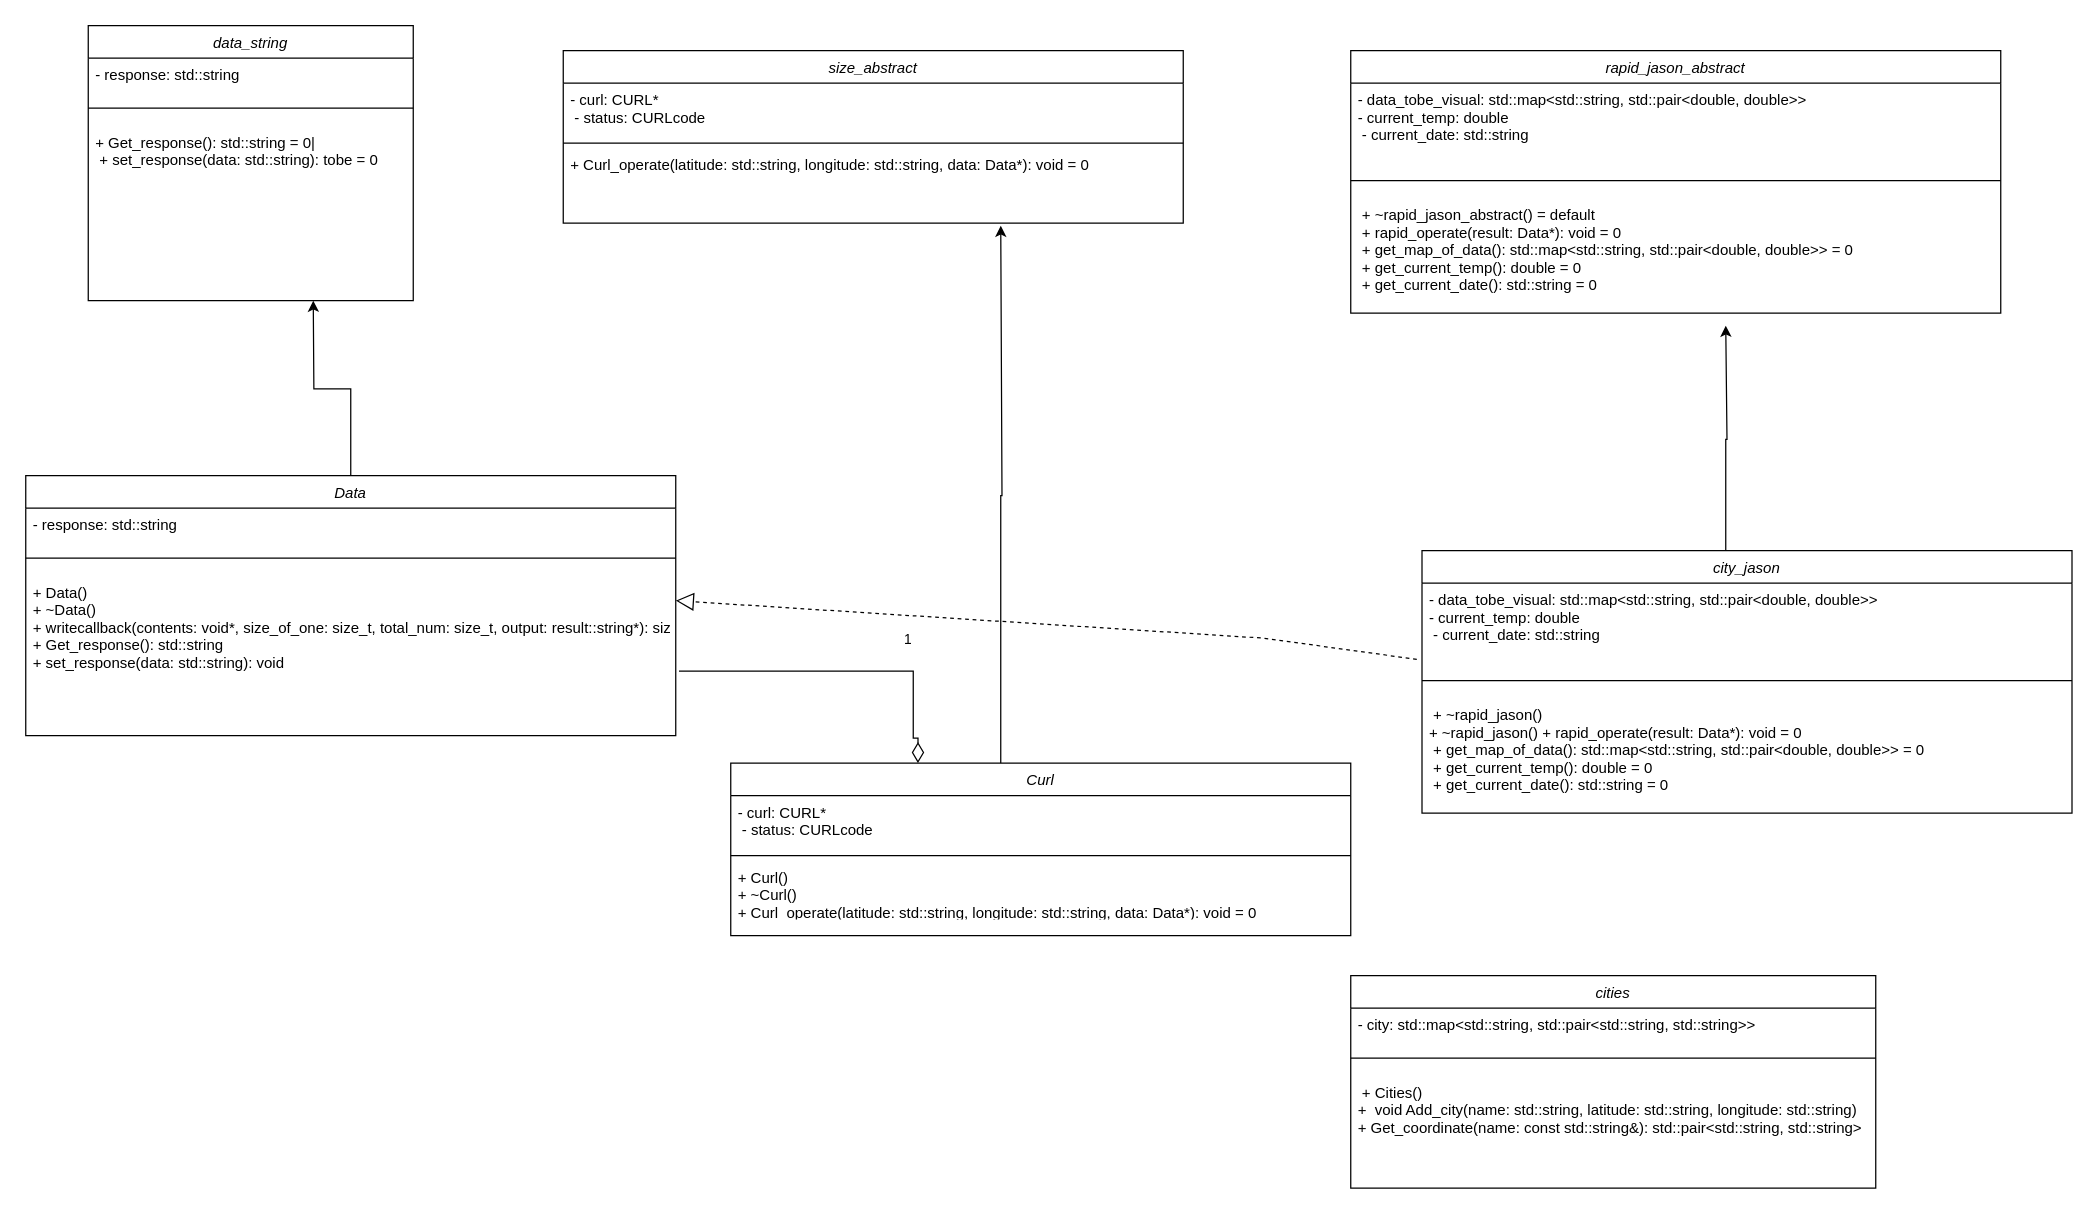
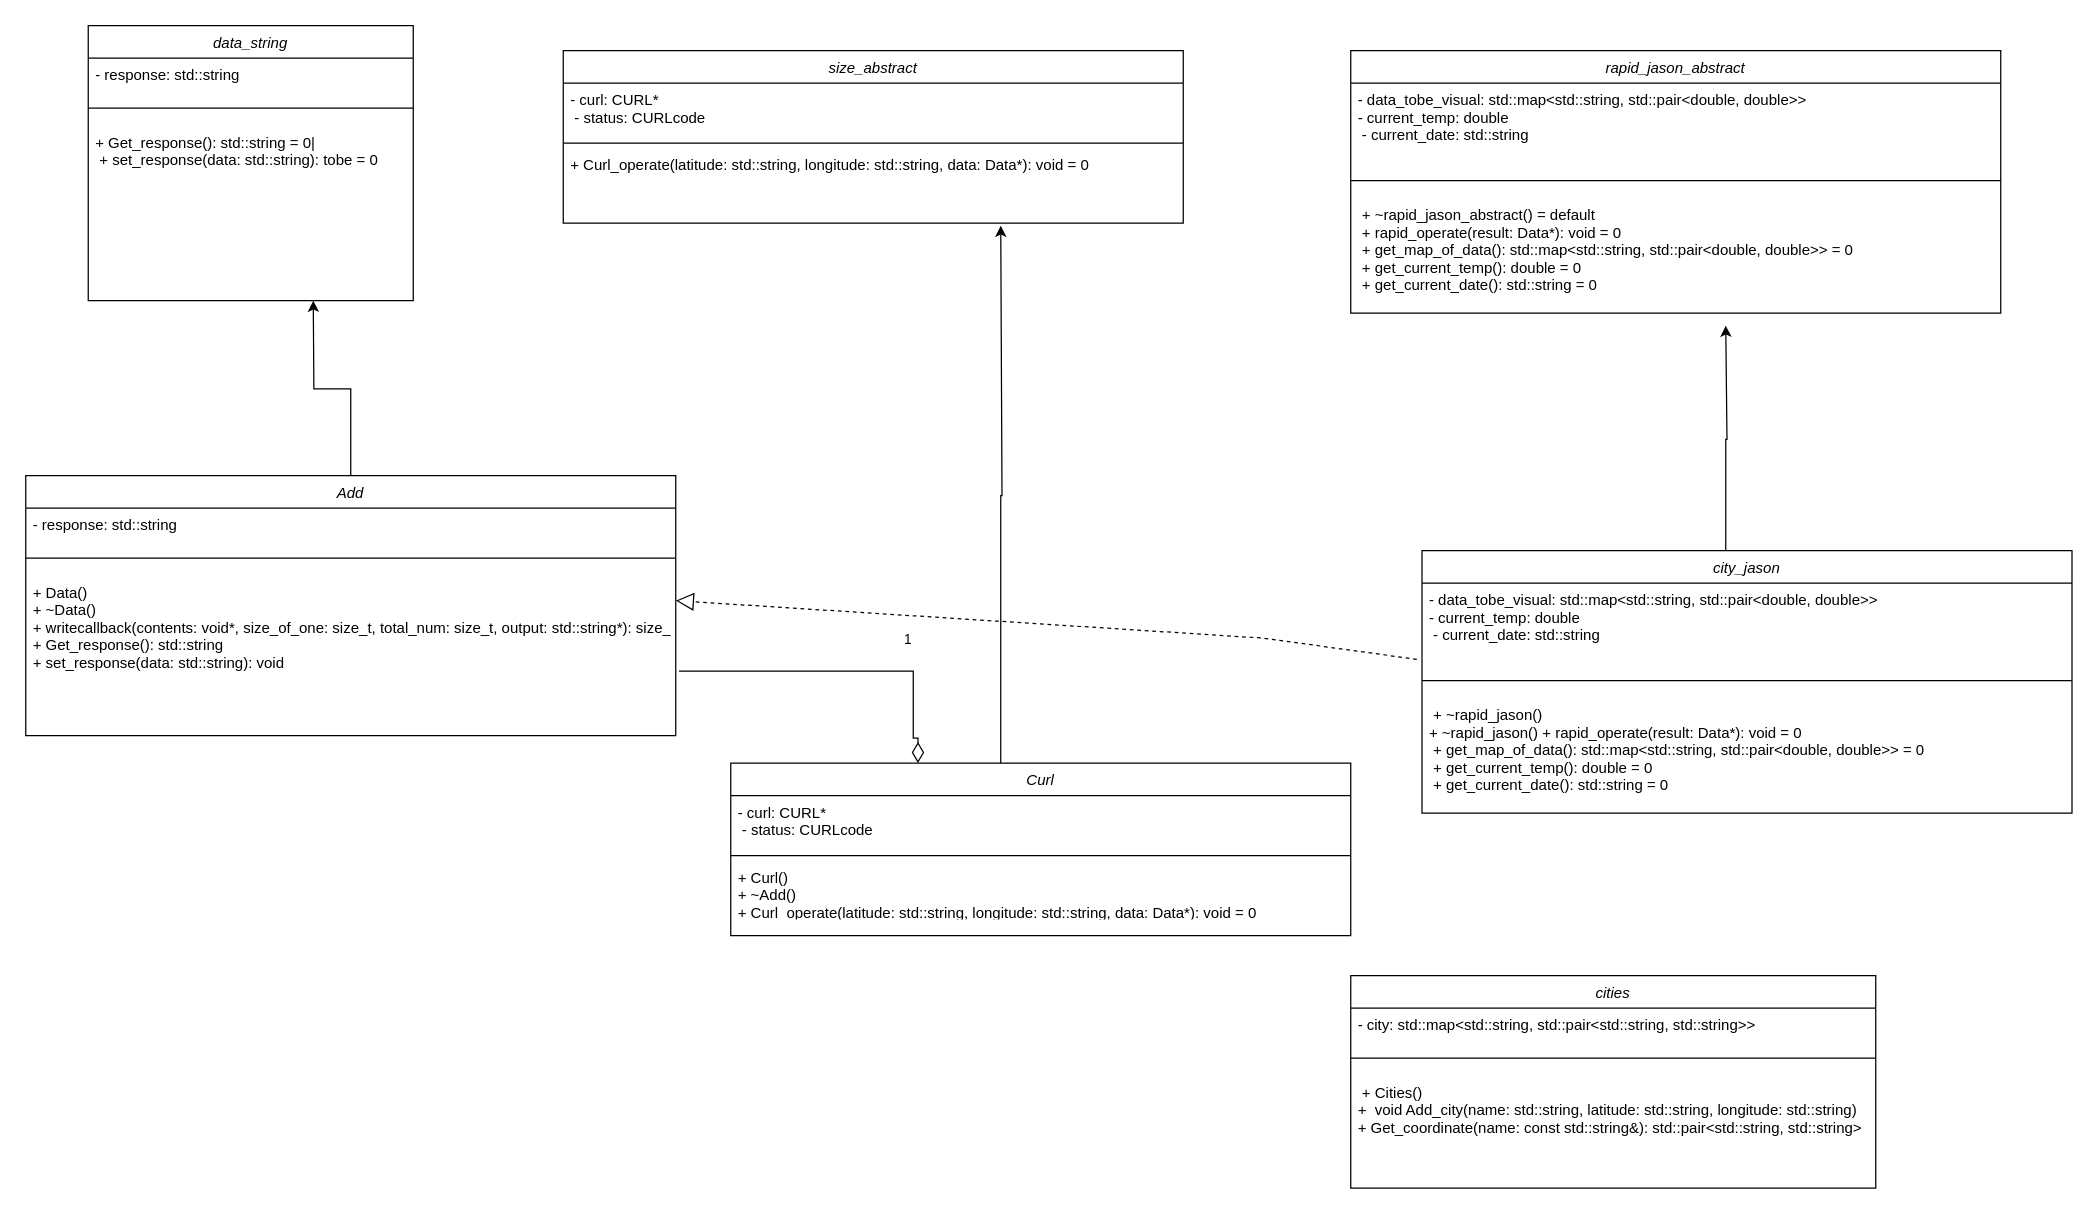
node "Data": label "Data" -> "Add"
node "+ Data() + ~Data() + writecallback(contents: void*, size_of_one: size_t, total_num: size_t, output: result::string*): size_t + Get_response(): std::string + set_response(data: std::string): void": label "+ Data() + ~Data() + writecallback(contents: void*, size_of_one: size_t, total_num: size_t, output: result::string*): size_t + Get_response(): std::string + set_response(data: std::string): void" -> "+ Data() + ~Data() + writecallback(contents: void*, size_of_one: size_t, total_num: size_t, output: std::string*): size_t + Get_response(): std::string + set_response(data: std::string): void"
node "+ Curl() + ~Curl() + Curl_operate(latitude: std::string, longitude: std::string, data: Data*): void = 0": label "+ Curl() + ~Curl() + Curl_operate(latitude: std::string, longitude: std::string, data: Data*): void = 0" -> "+ Curl() + ~Add() + Curl_operate(latitude: std::string, longitude: std::string, data: Data*): void = 0"
